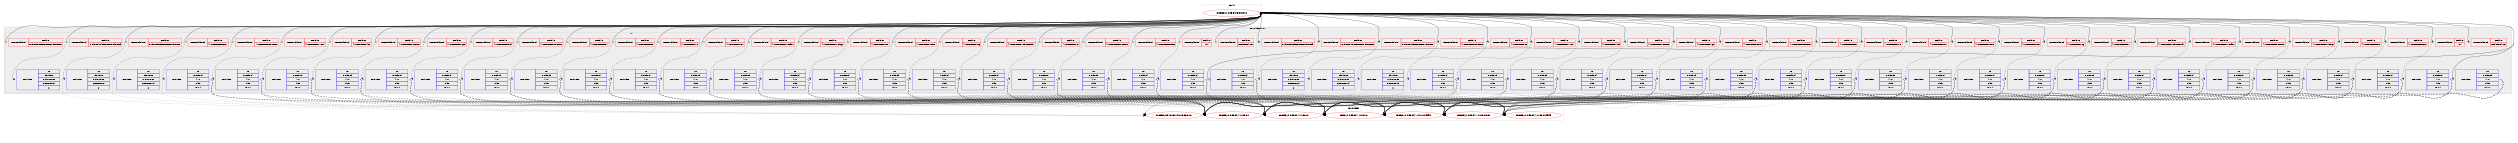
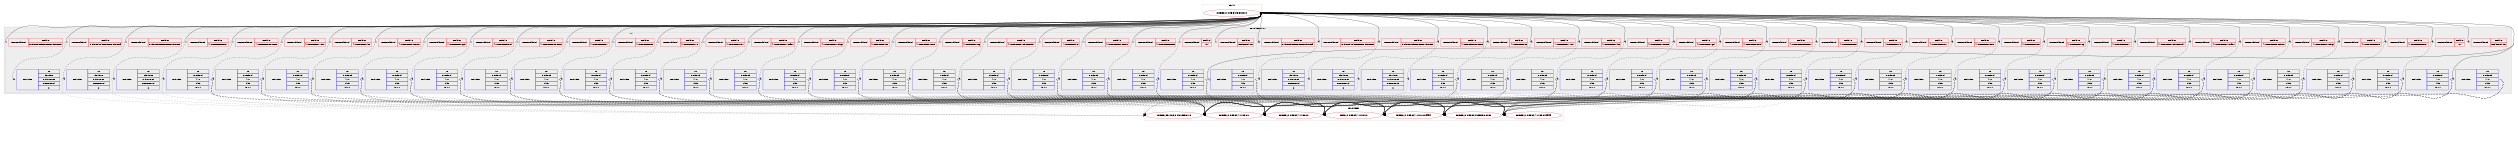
node "portage://dev-lang/python-exec-2.4.8": label "portage://dev-lang/python-exec-2.4.8" -> "portage://dev-lang/python-dep-2.4.8"
node "portage://sys-devel/llvm-13.0.1_rc1": label "portage://sys-devel/llvm-13.0.1_rc1" -> "portage://sys-devel/single-13.0.1_rc1"
